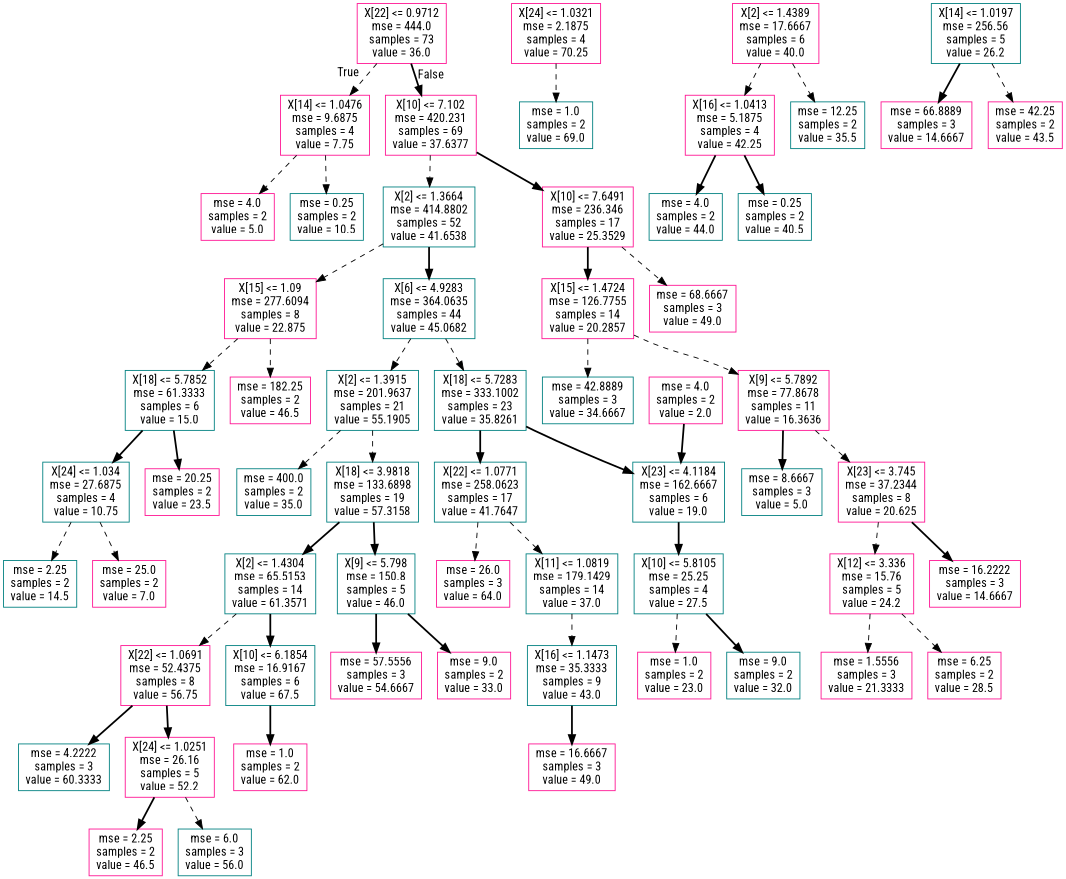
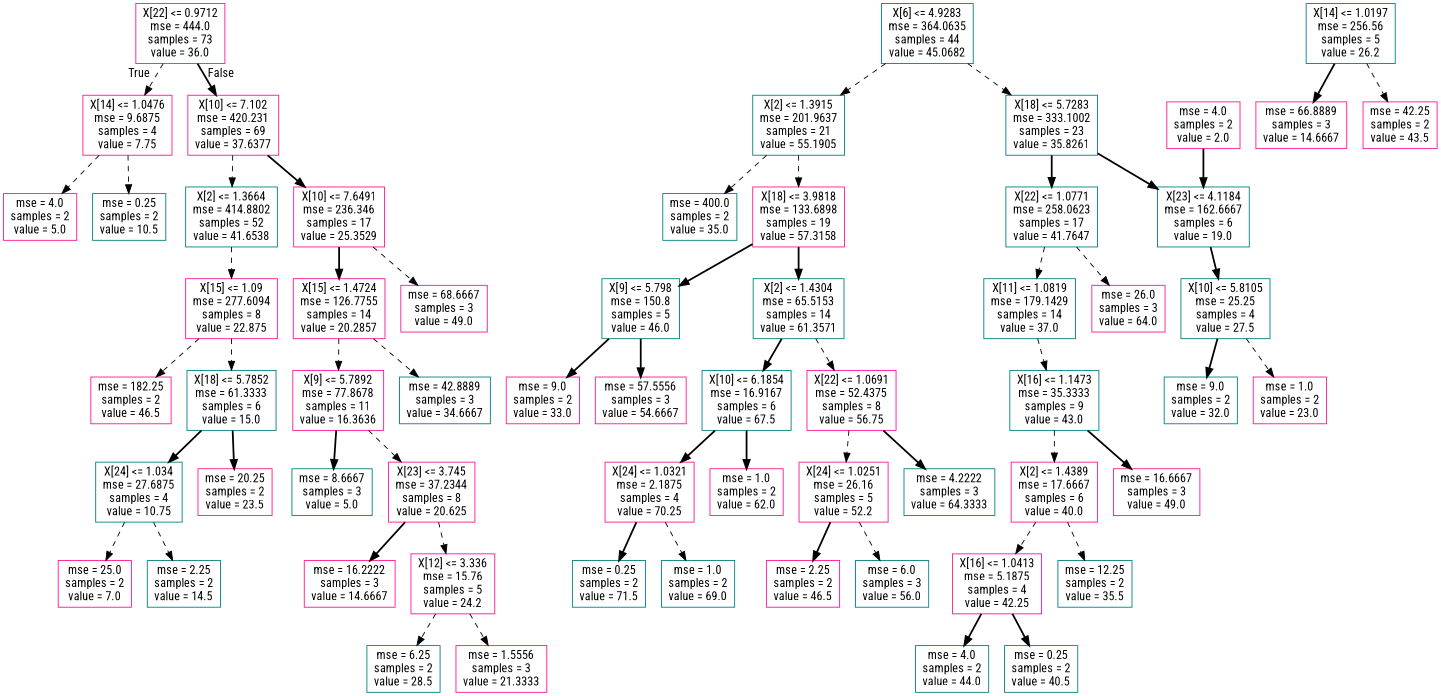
edge "X[2] <= 1.3664 mse = 414.8802 samples = 52 value = 41.6538" -> "X[6] <= 4.9283 mse = 364.0635 samples = 44 value = 45.0682": removed
edge "X[16] <= 1.1473 mse = 35.3333 samples = 9 value = 43.0" -> "X[2] <= 1.4389 mse = 17.6667 samples = 6 value = 40.0": added
edge "X[10] <= 6.1854 mse = 16.9167 samples = 6 value = 67.5" -> "X[24] <= 1.0321 mse = 2.1875 samples = 4 value = 70.25": added
node "X[18] <= 3.9818 mse = 133.6898 samples = 19 value = 57.3158": color teal -> deeppink
node "mse = 0.25 samples = 2 value = 71.5": added
node "mse = 6.25 samples = 2 value = 28.5": color deeppink -> teal
edge "X[22] <= 1.0691 mse = 52.4375 samples = 8 value = 56.75" -> "X[24] <= 1.0251 mse = 26.16 samples = 5 value = 52.2": style bold -> dashed
node "mse = 4.2222 samples = 3 value = 60.3333": label "mse = 4.2222 samples = 3 value = 60.3333" -> "mse = 4.2222 samples = 3 value = 64.3333"
